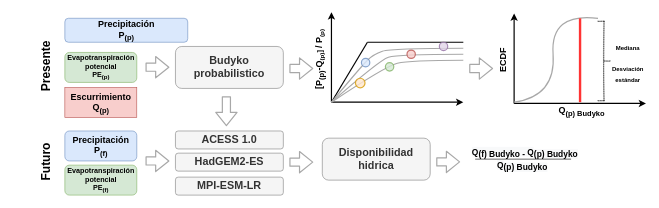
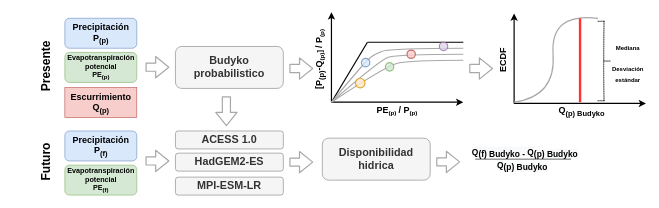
node "Precipitación P(p)": size 123x24 -> 72x30
node "PE(p) / P(p)": added
